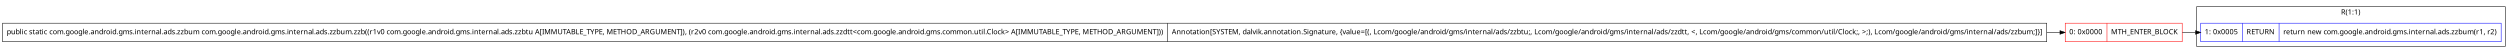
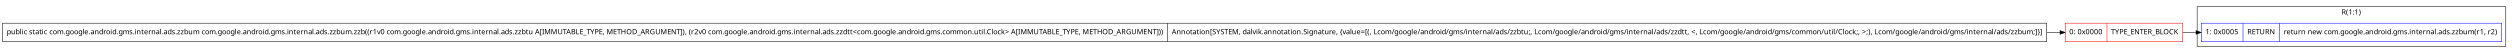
node "0: 0x0000": text "MTH_ENTER_BLOCK" -> "TYPE_ENTER_BLOCK"
